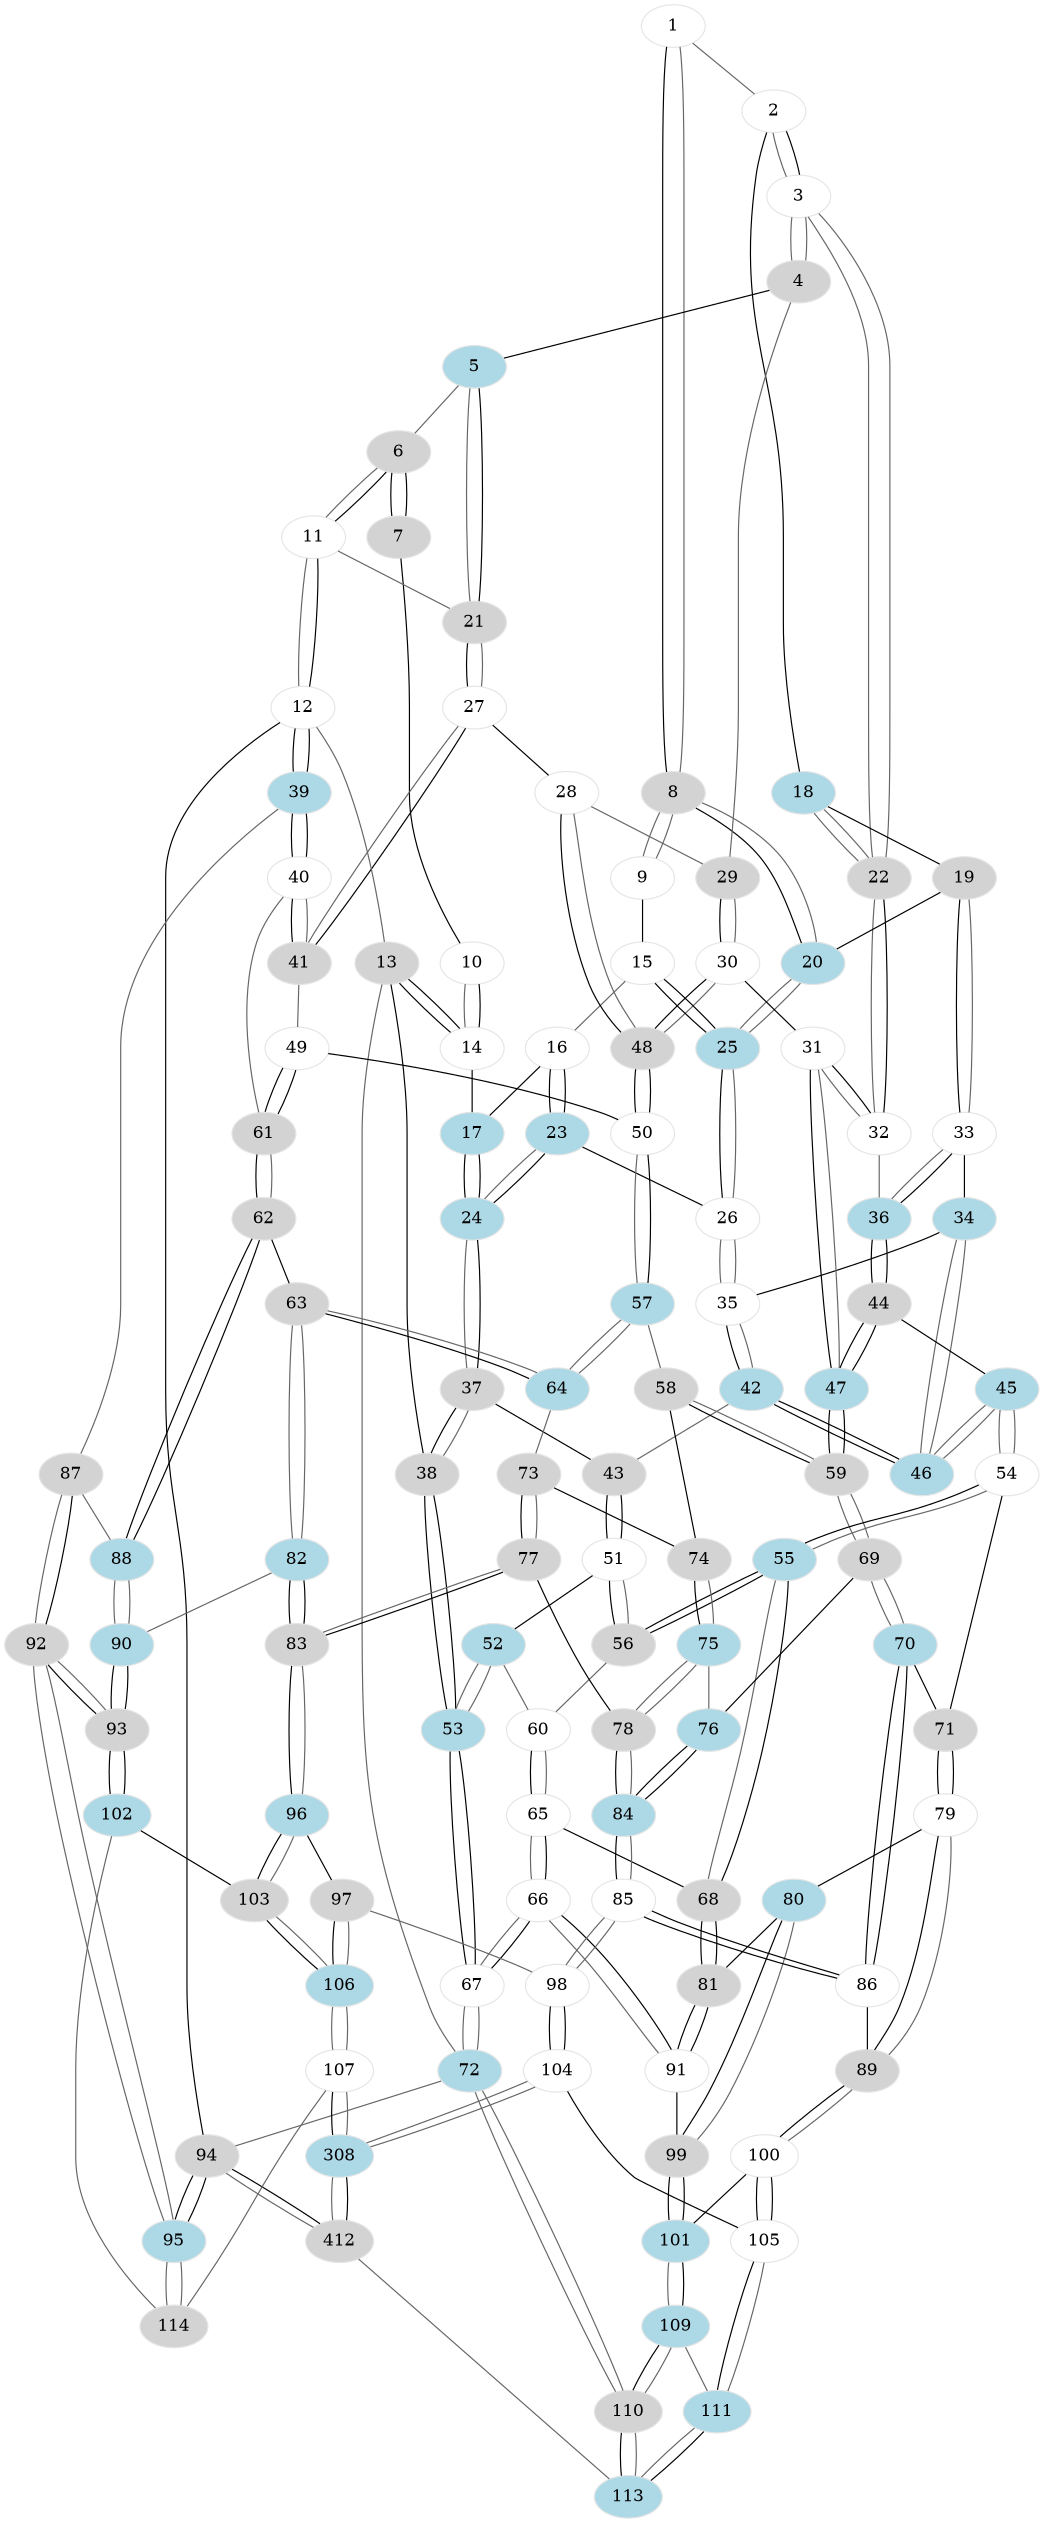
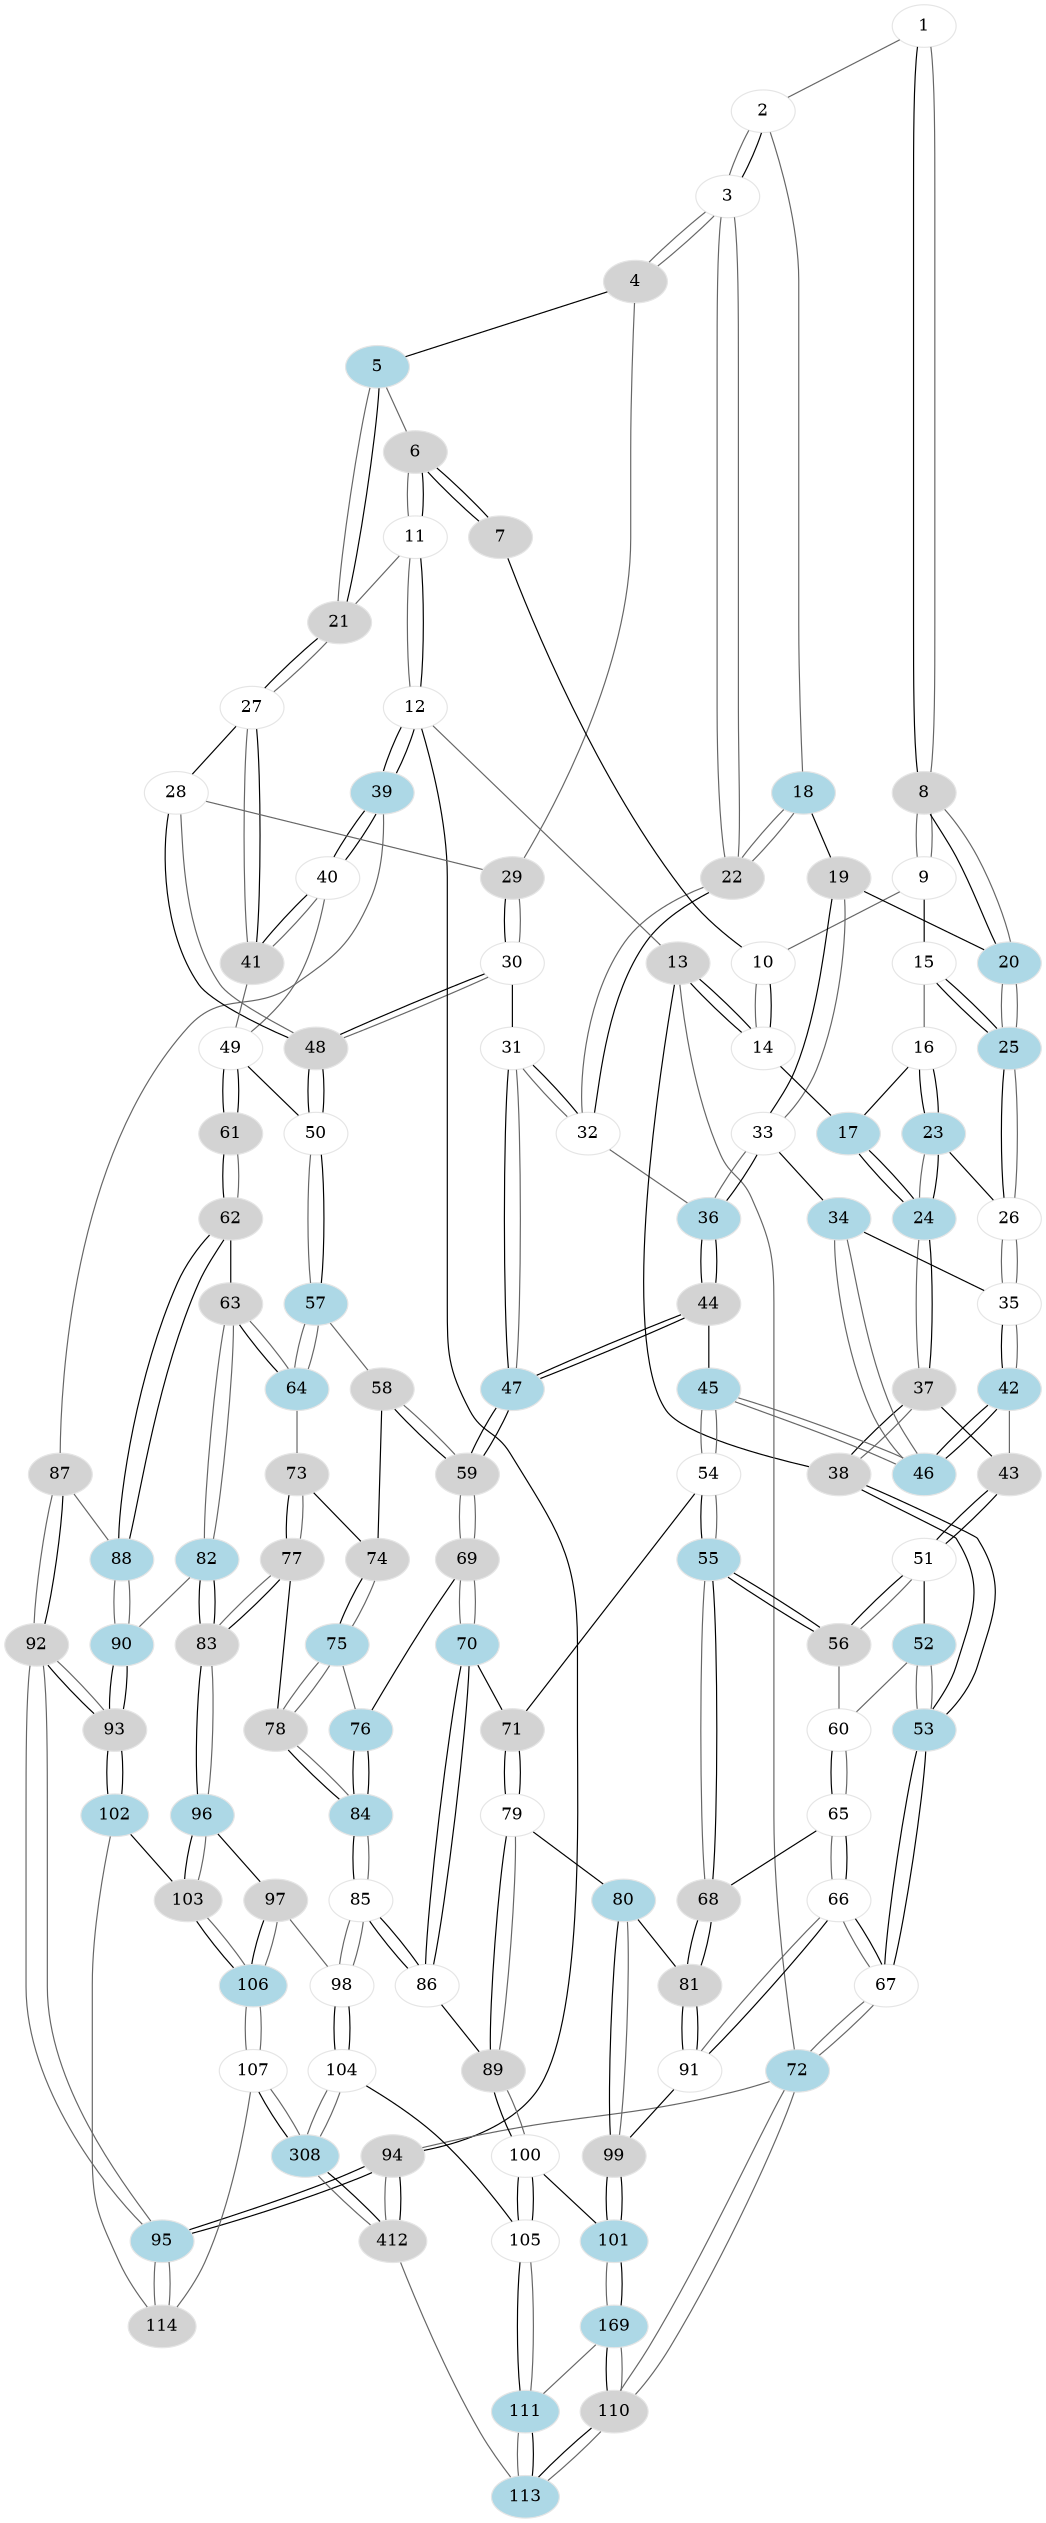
edge "2" -- "18": color black -> gray40
edge "9" -- "10": added
edge "40" -- "61": now "40" -- "49"
node "109": label "109" -> "169"
